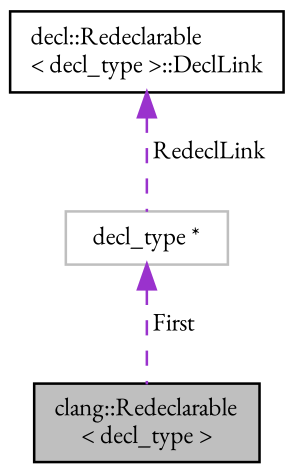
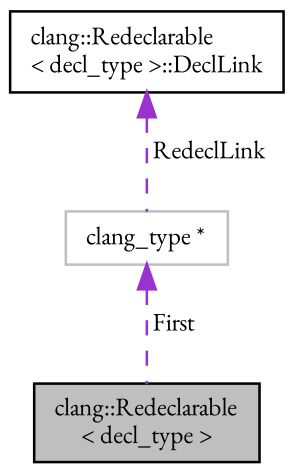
node "decl::Redeclarable < decl_type >::DeclLink": label "decl::Redeclarable < decl_type >::DeclLink" -> "clang::Redeclarable < decl_type >::DeclLink"
node "decl_type *": label "decl_type *" -> "clang_type *"
